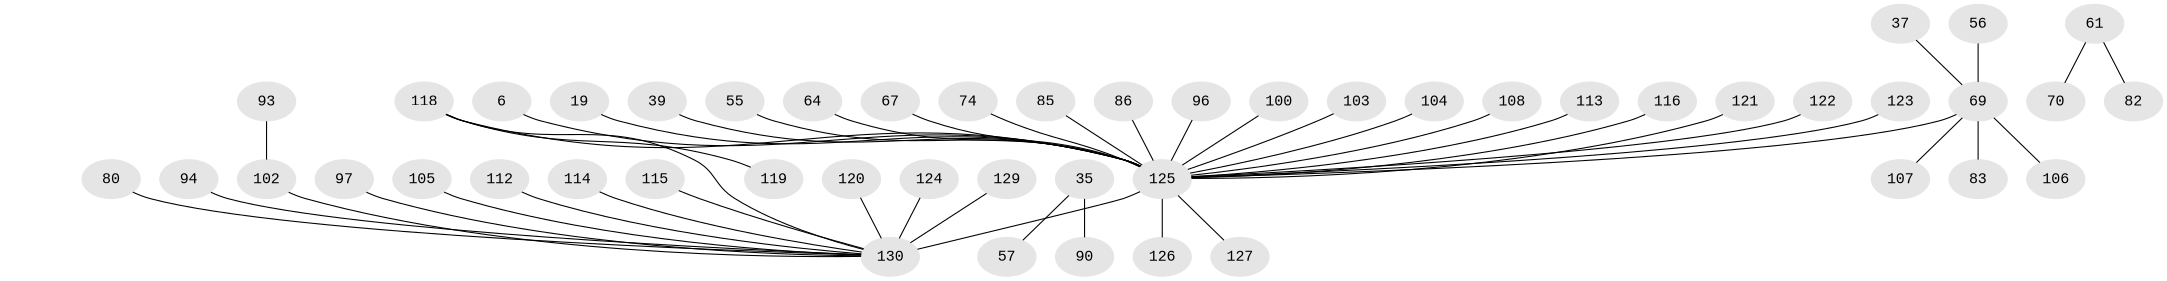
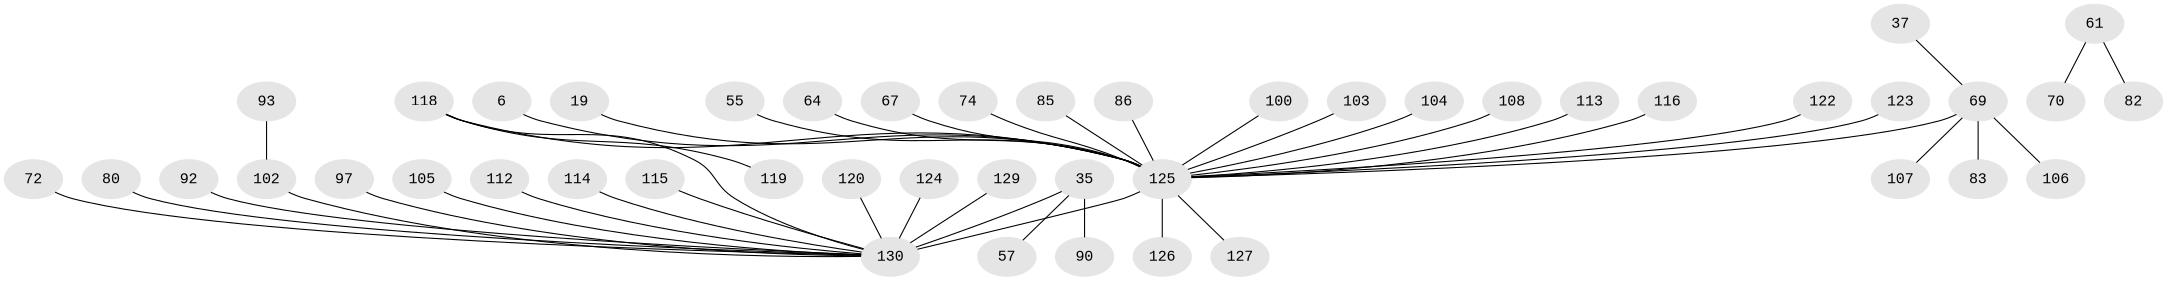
node "56": removed
node "39": removed
node "96": removed
node "121": removed
node "72": added
node "94": label "94" -> "92"
edge "35" -- "130": added
